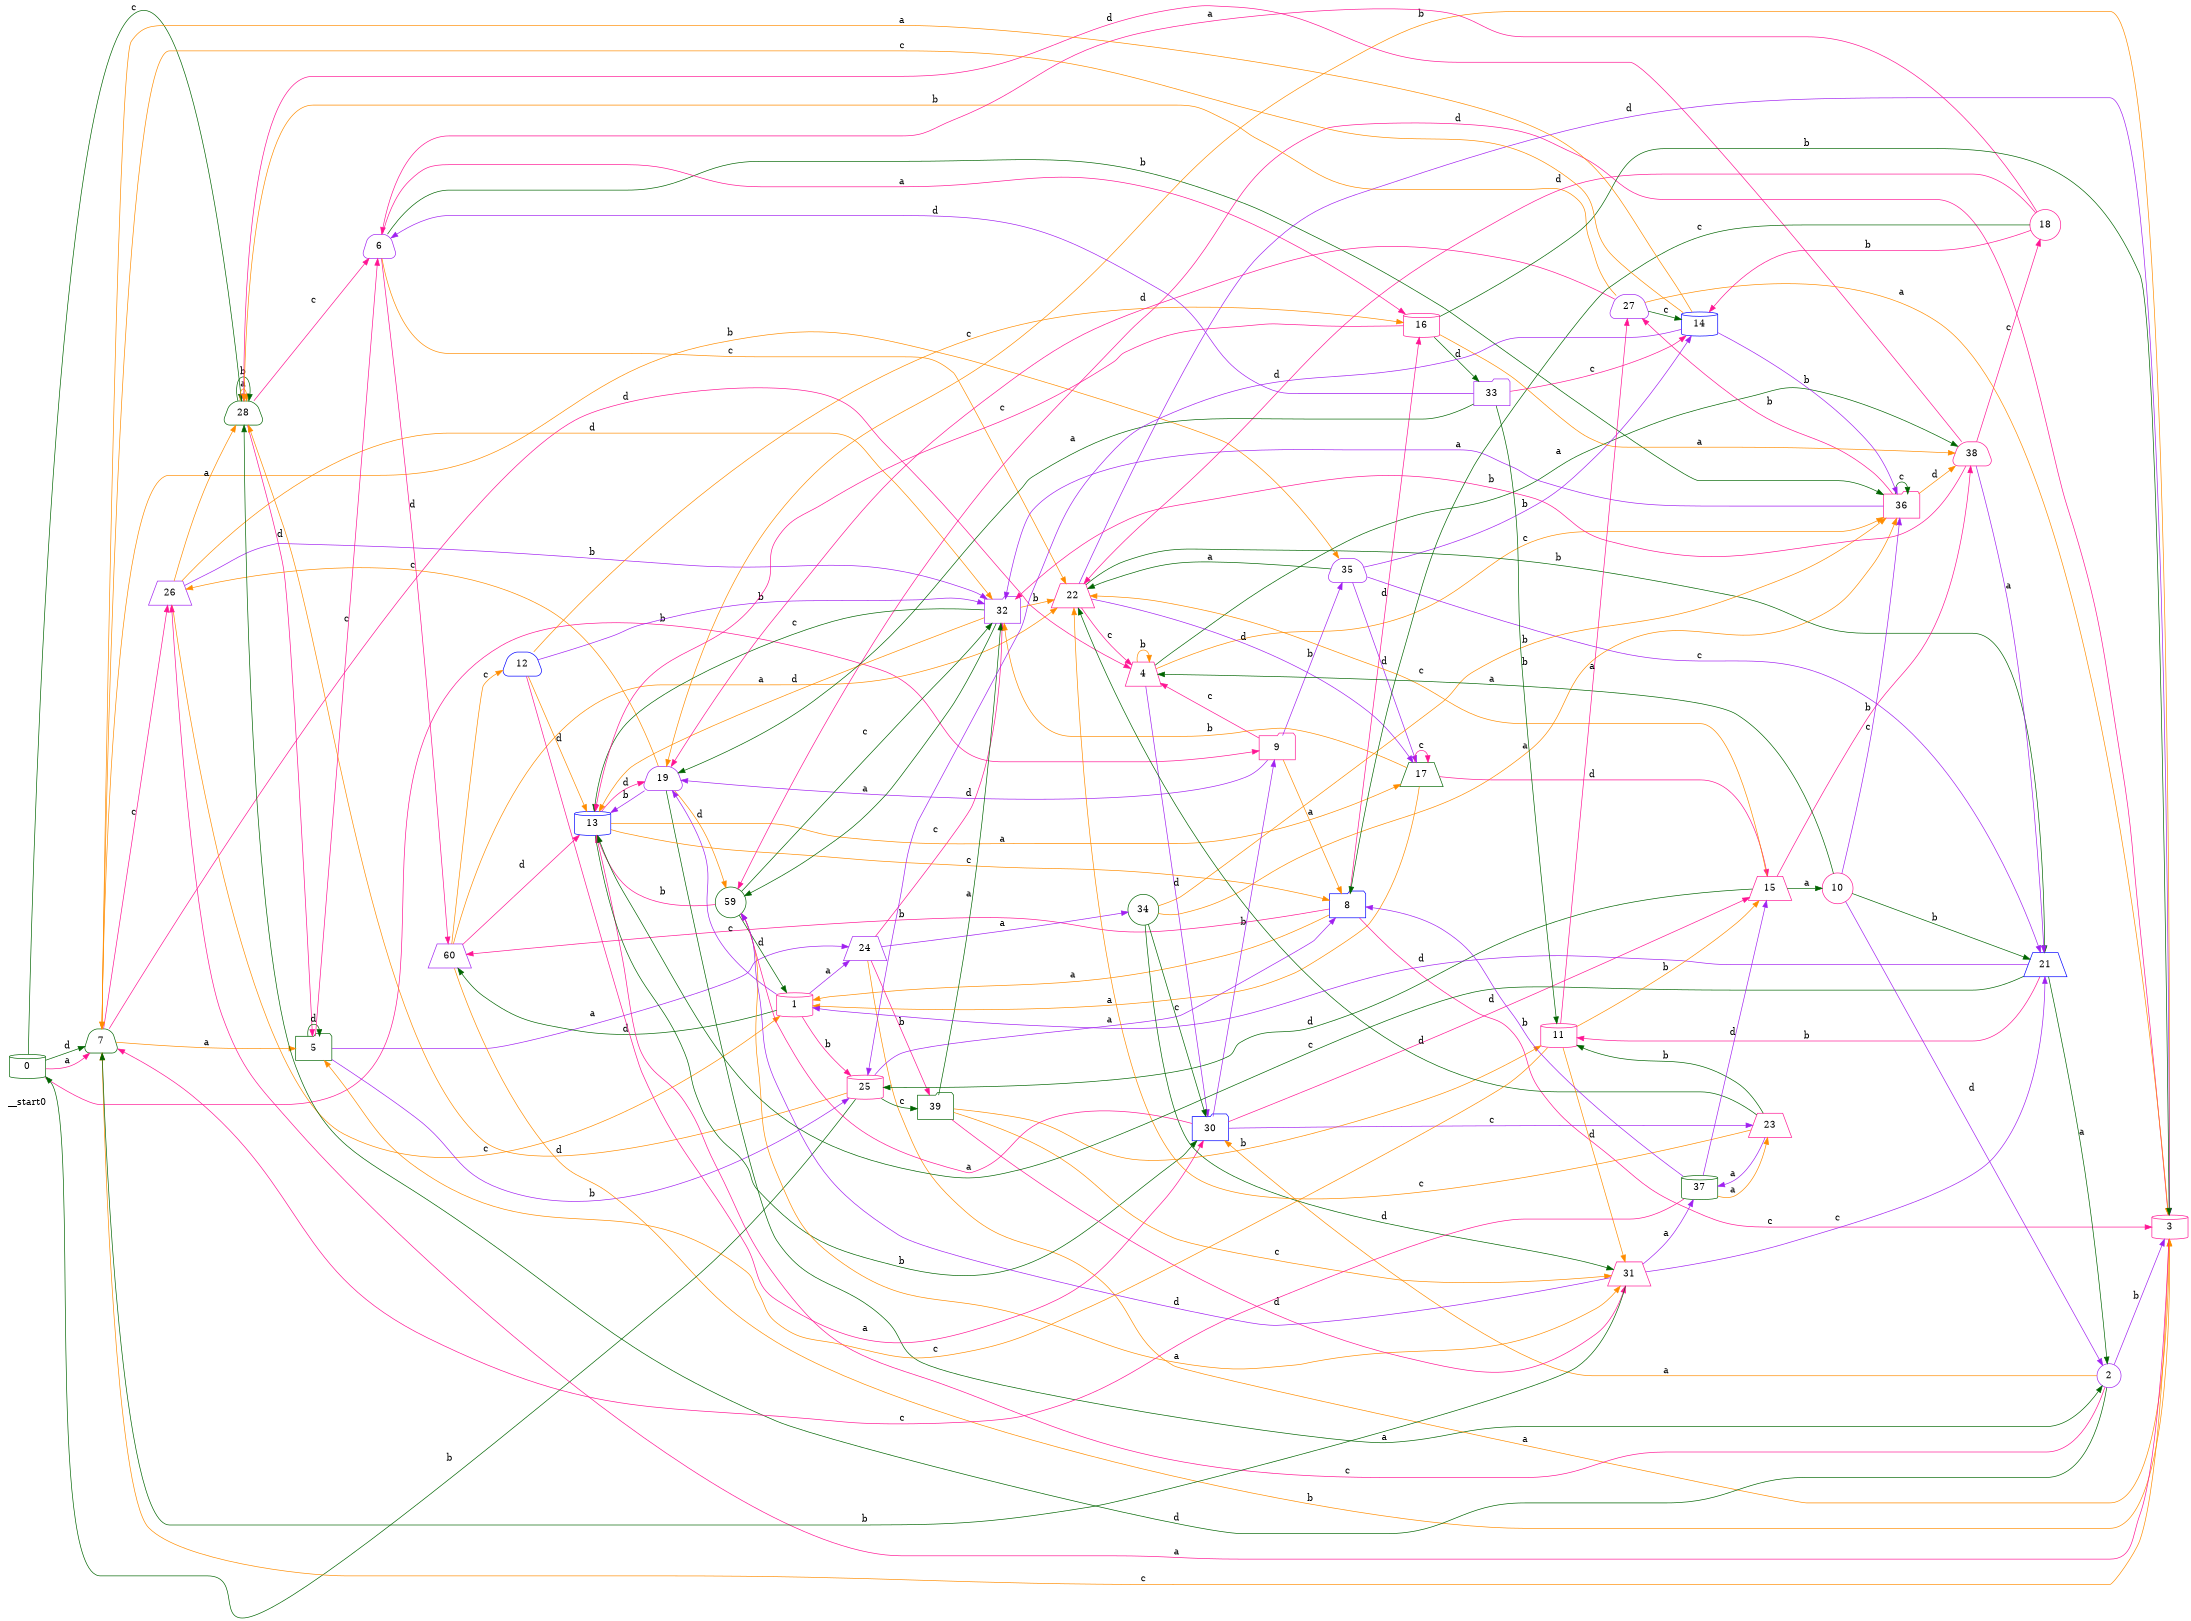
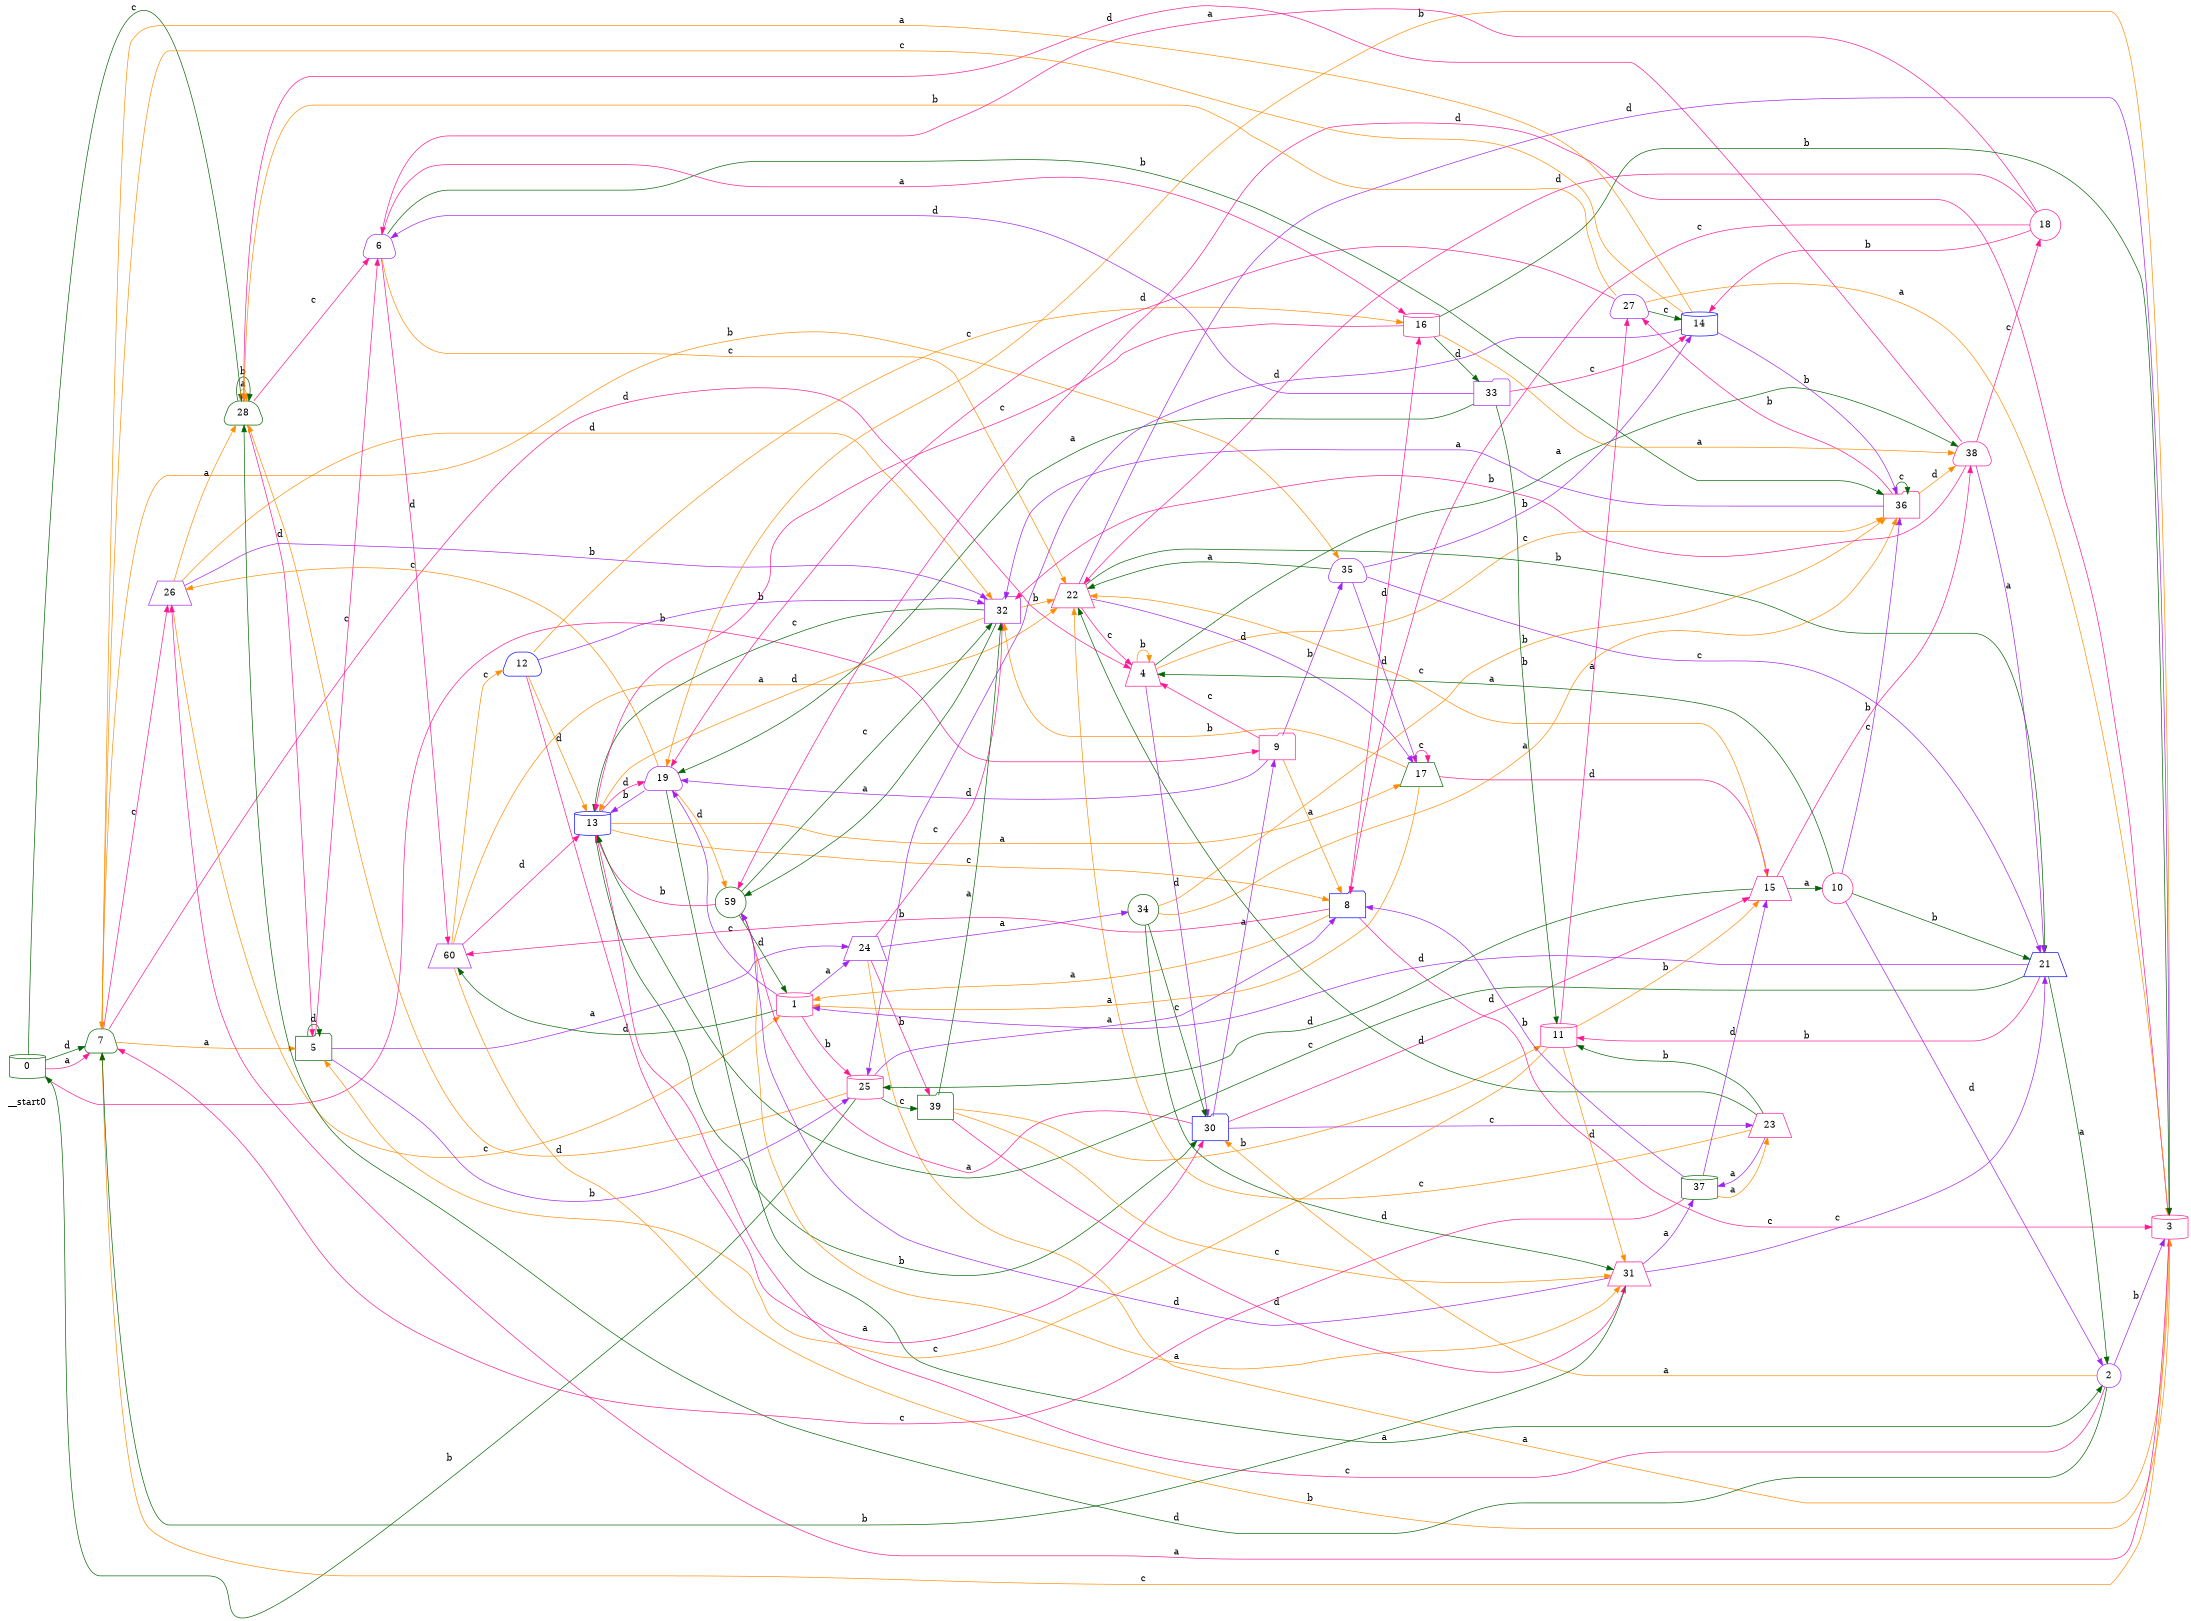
edge "18" -> "8": color darkgreen -> deeppink
edge "30" -> "9": label "b" -> "a"
